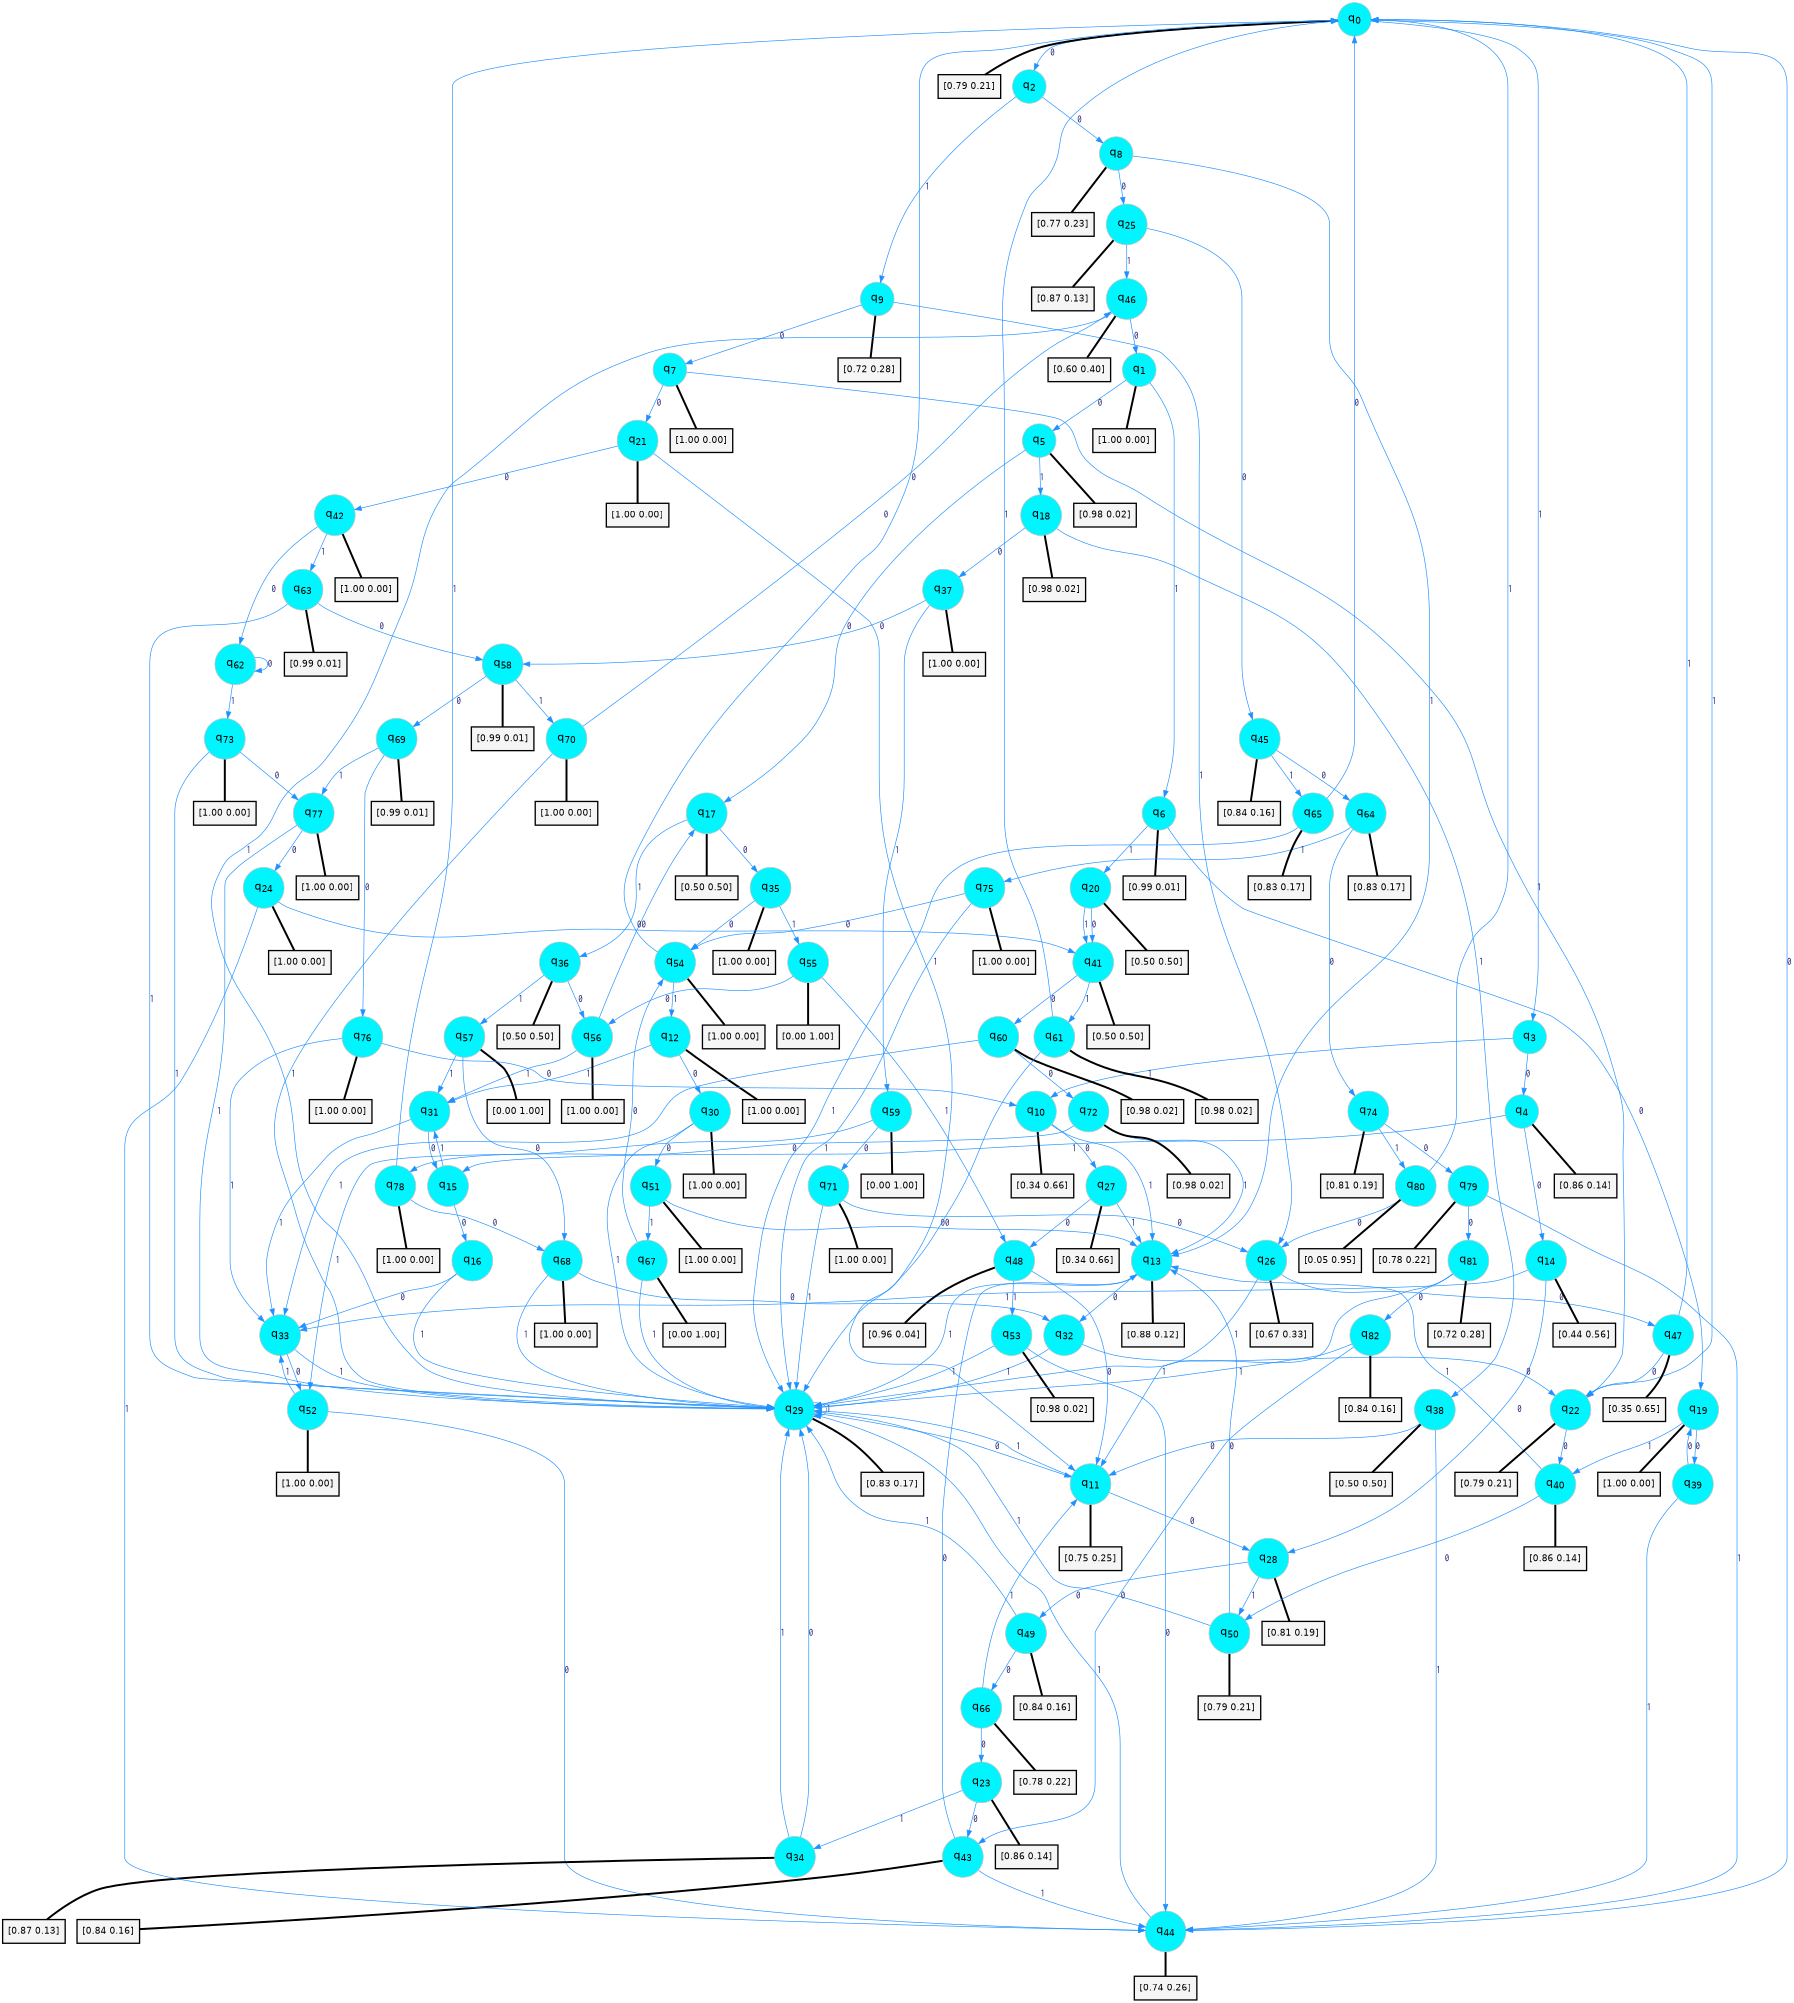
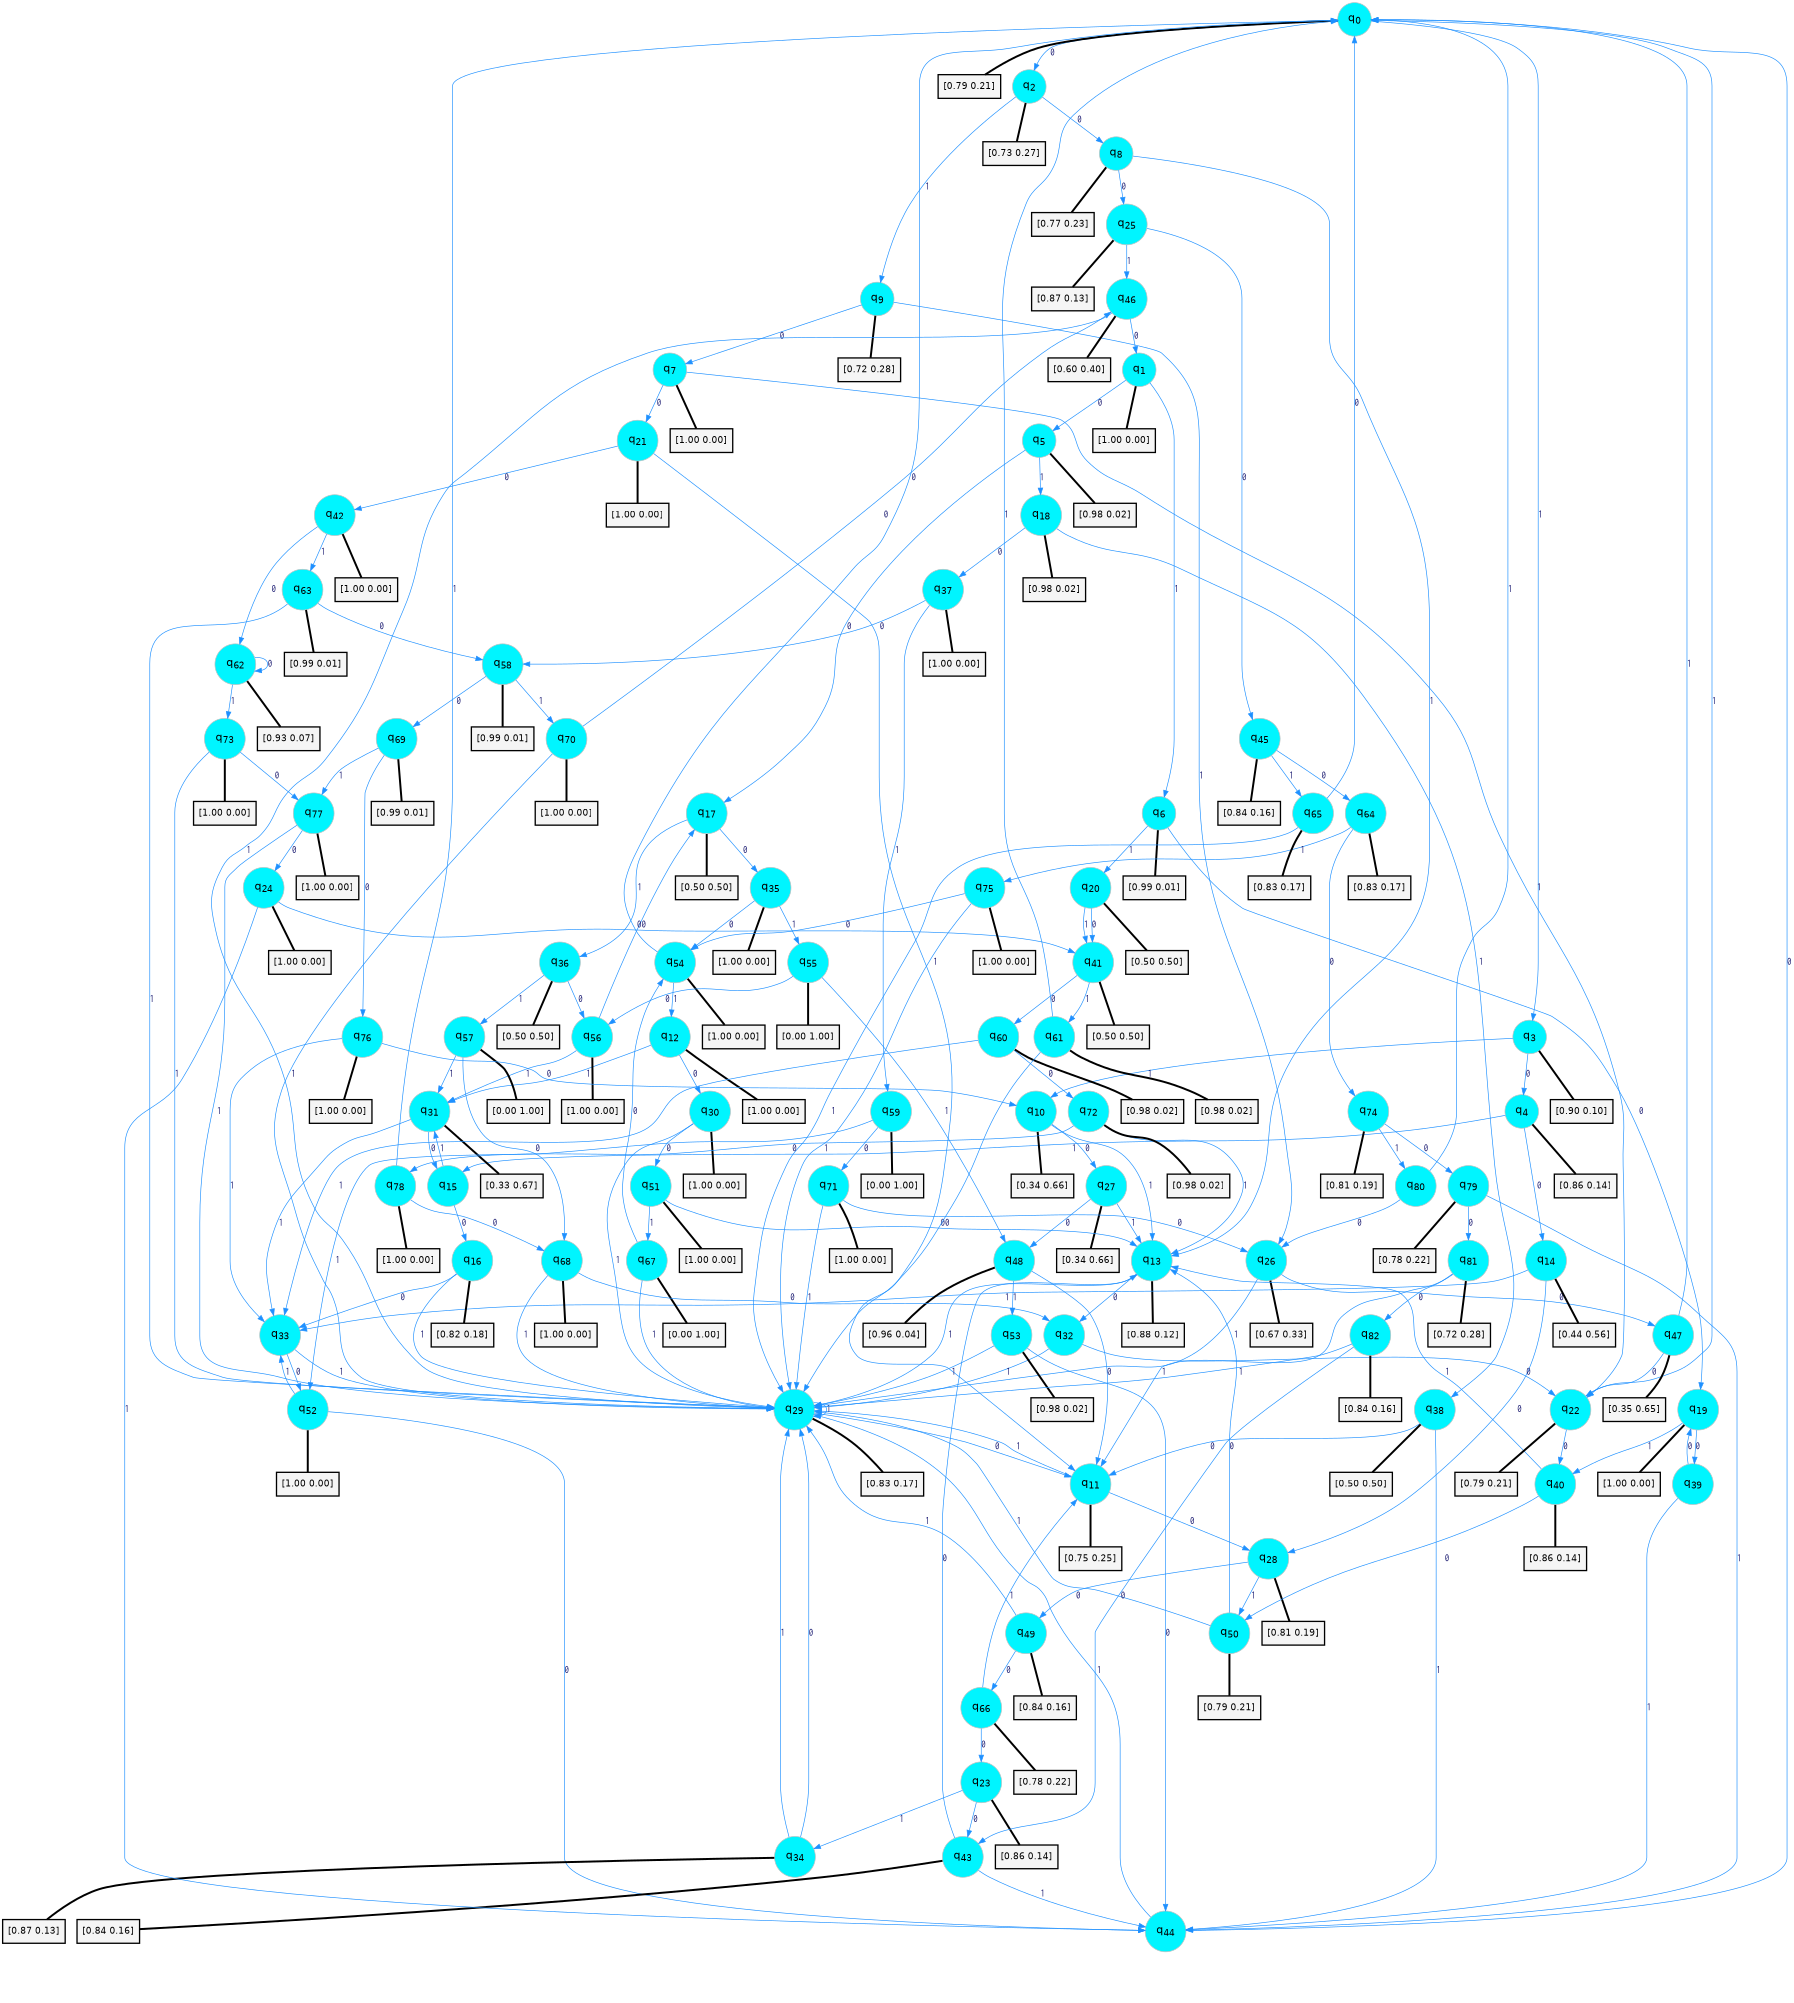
node "[0.73 0.27]": added
node "[0.93 0.07]": added
node "[0.90 0.10]": added
node "[0.33 0.67]": added
node "[0.05 0.95]": removed
node "[0.82 0.18]": added
node "[0.74 0.26]": removed
